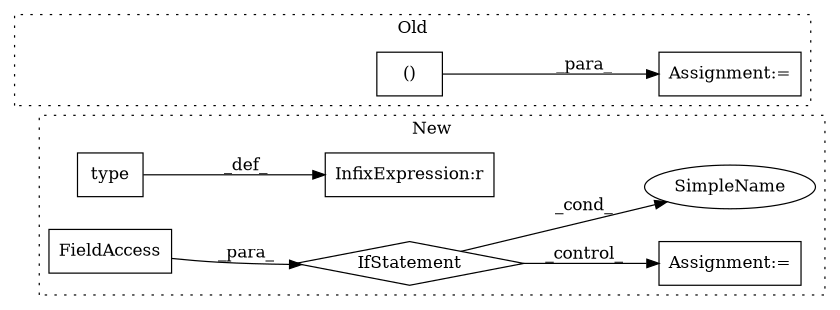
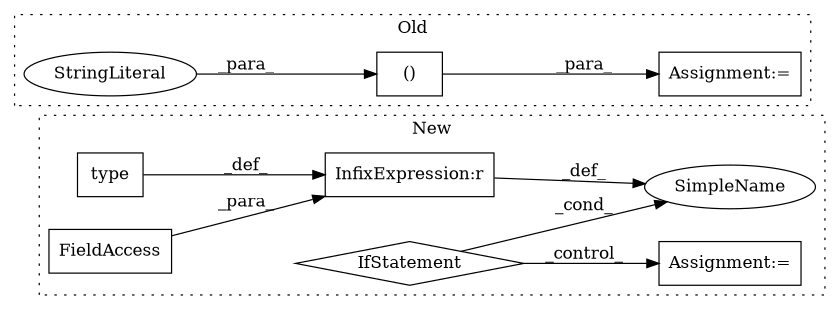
node "StringLiteral": added
edge "InfixExpression:r" -> "SimpleName": added, label "_def_"
edge "FieldAccess" -> "IfStatement": now "FieldAccess" -> "InfixExpression:r"
